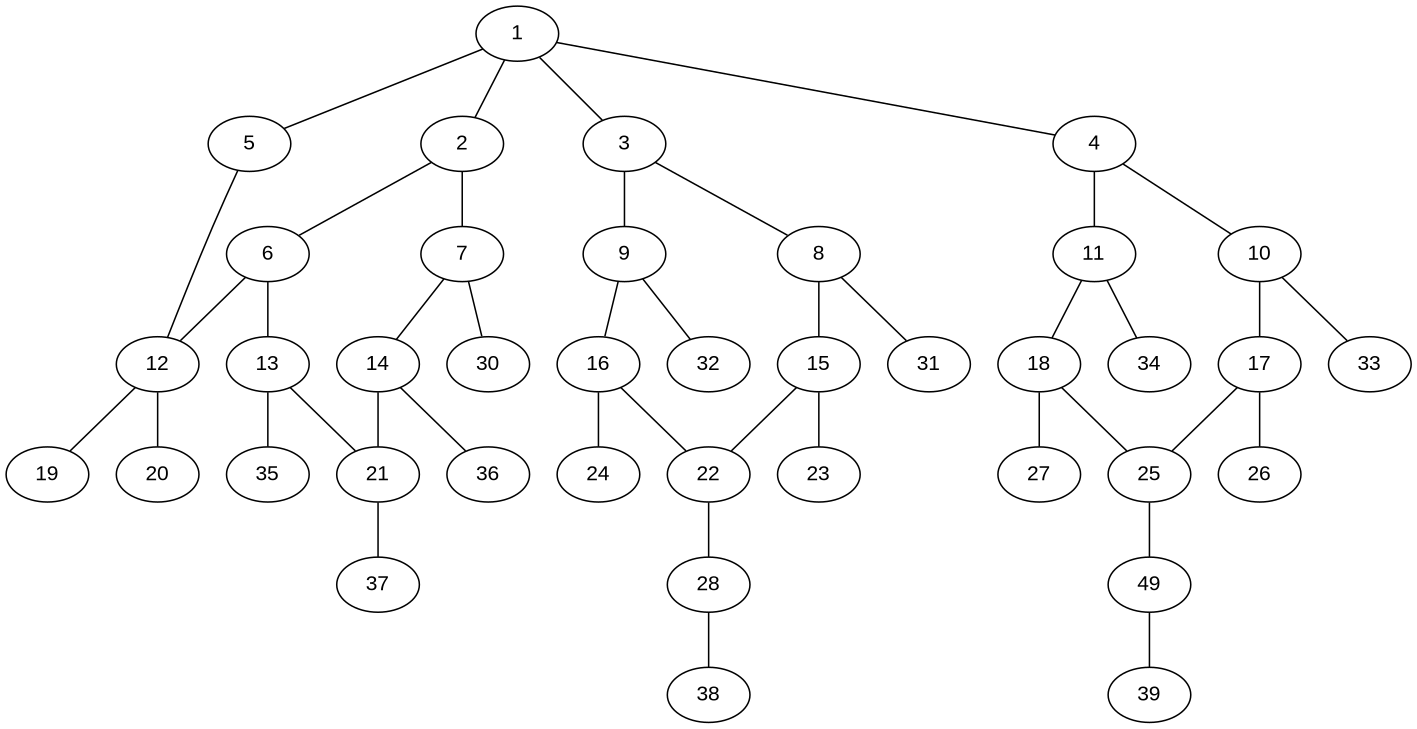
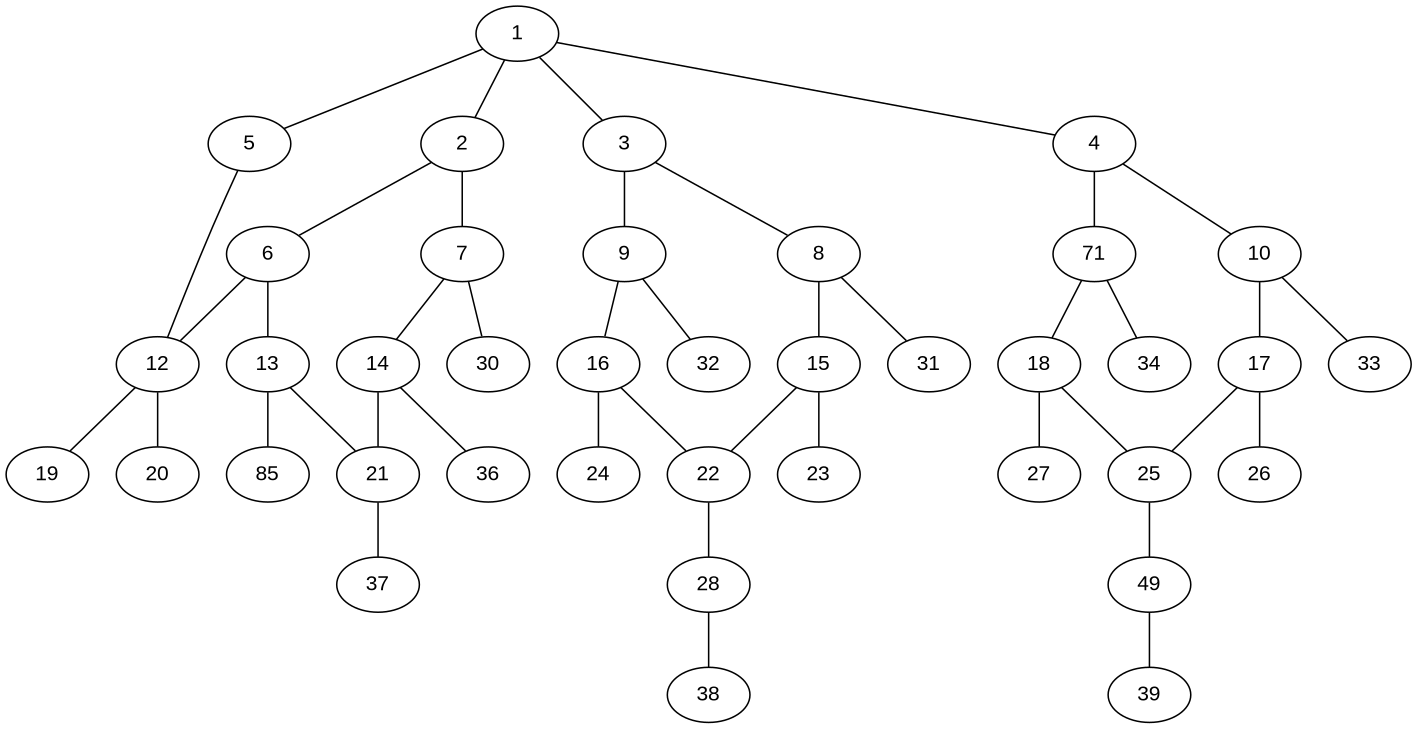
node "11": label "11" -> "71"
node "35": label "35" -> "85"
